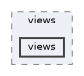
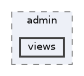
cluster "views": label "views" -> "admin"
